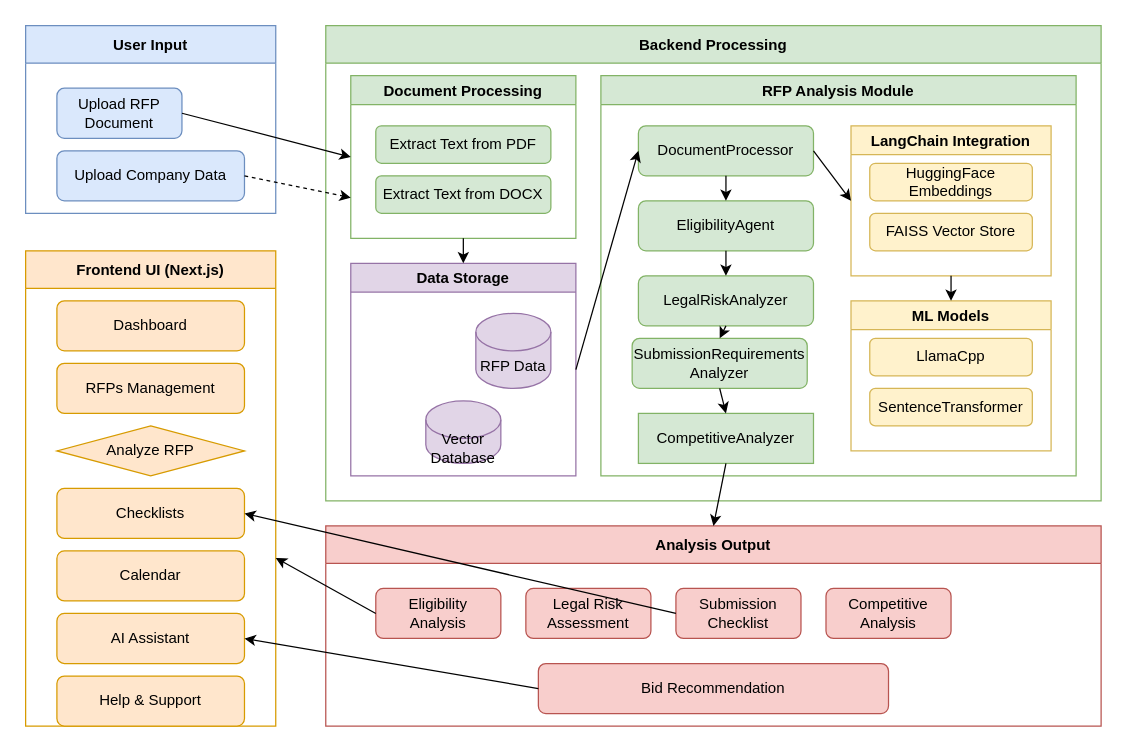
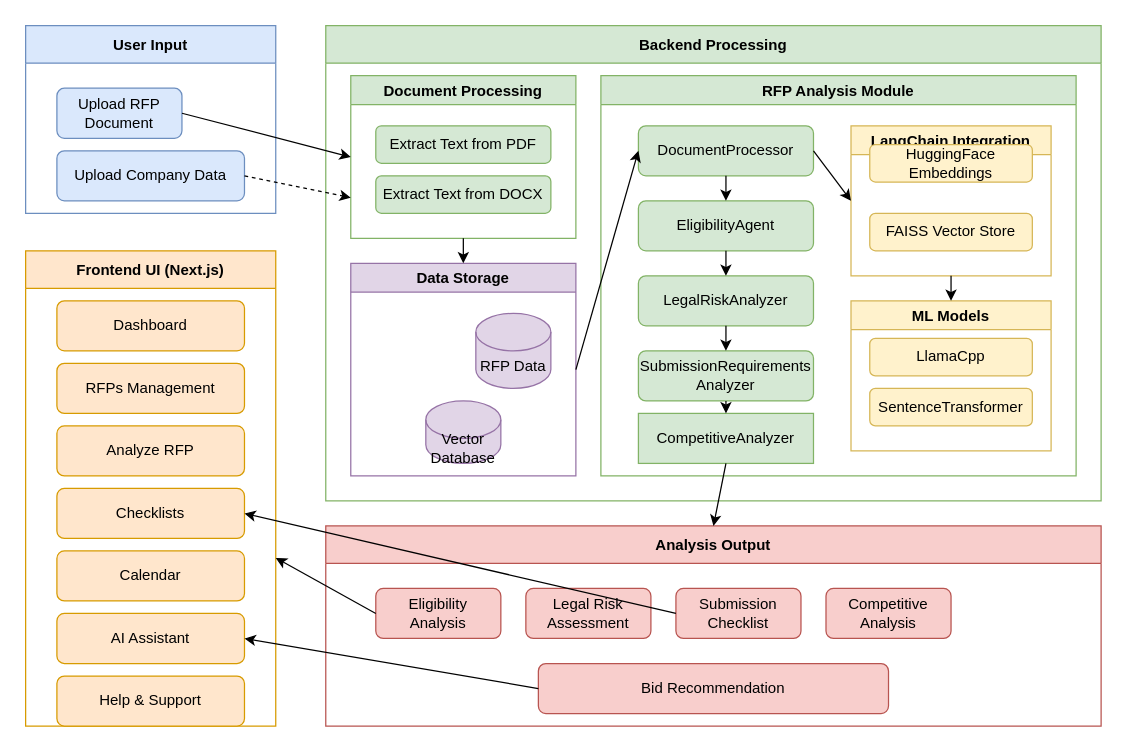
node "HuggingFace Embeddings": moved (951, 182) -> (951, 163)
node "SubmissionRequirements Analyzer": moved (719, 363) -> (726, 376)
node "Analyze RFP": shape diamond -> rounded rectangle
